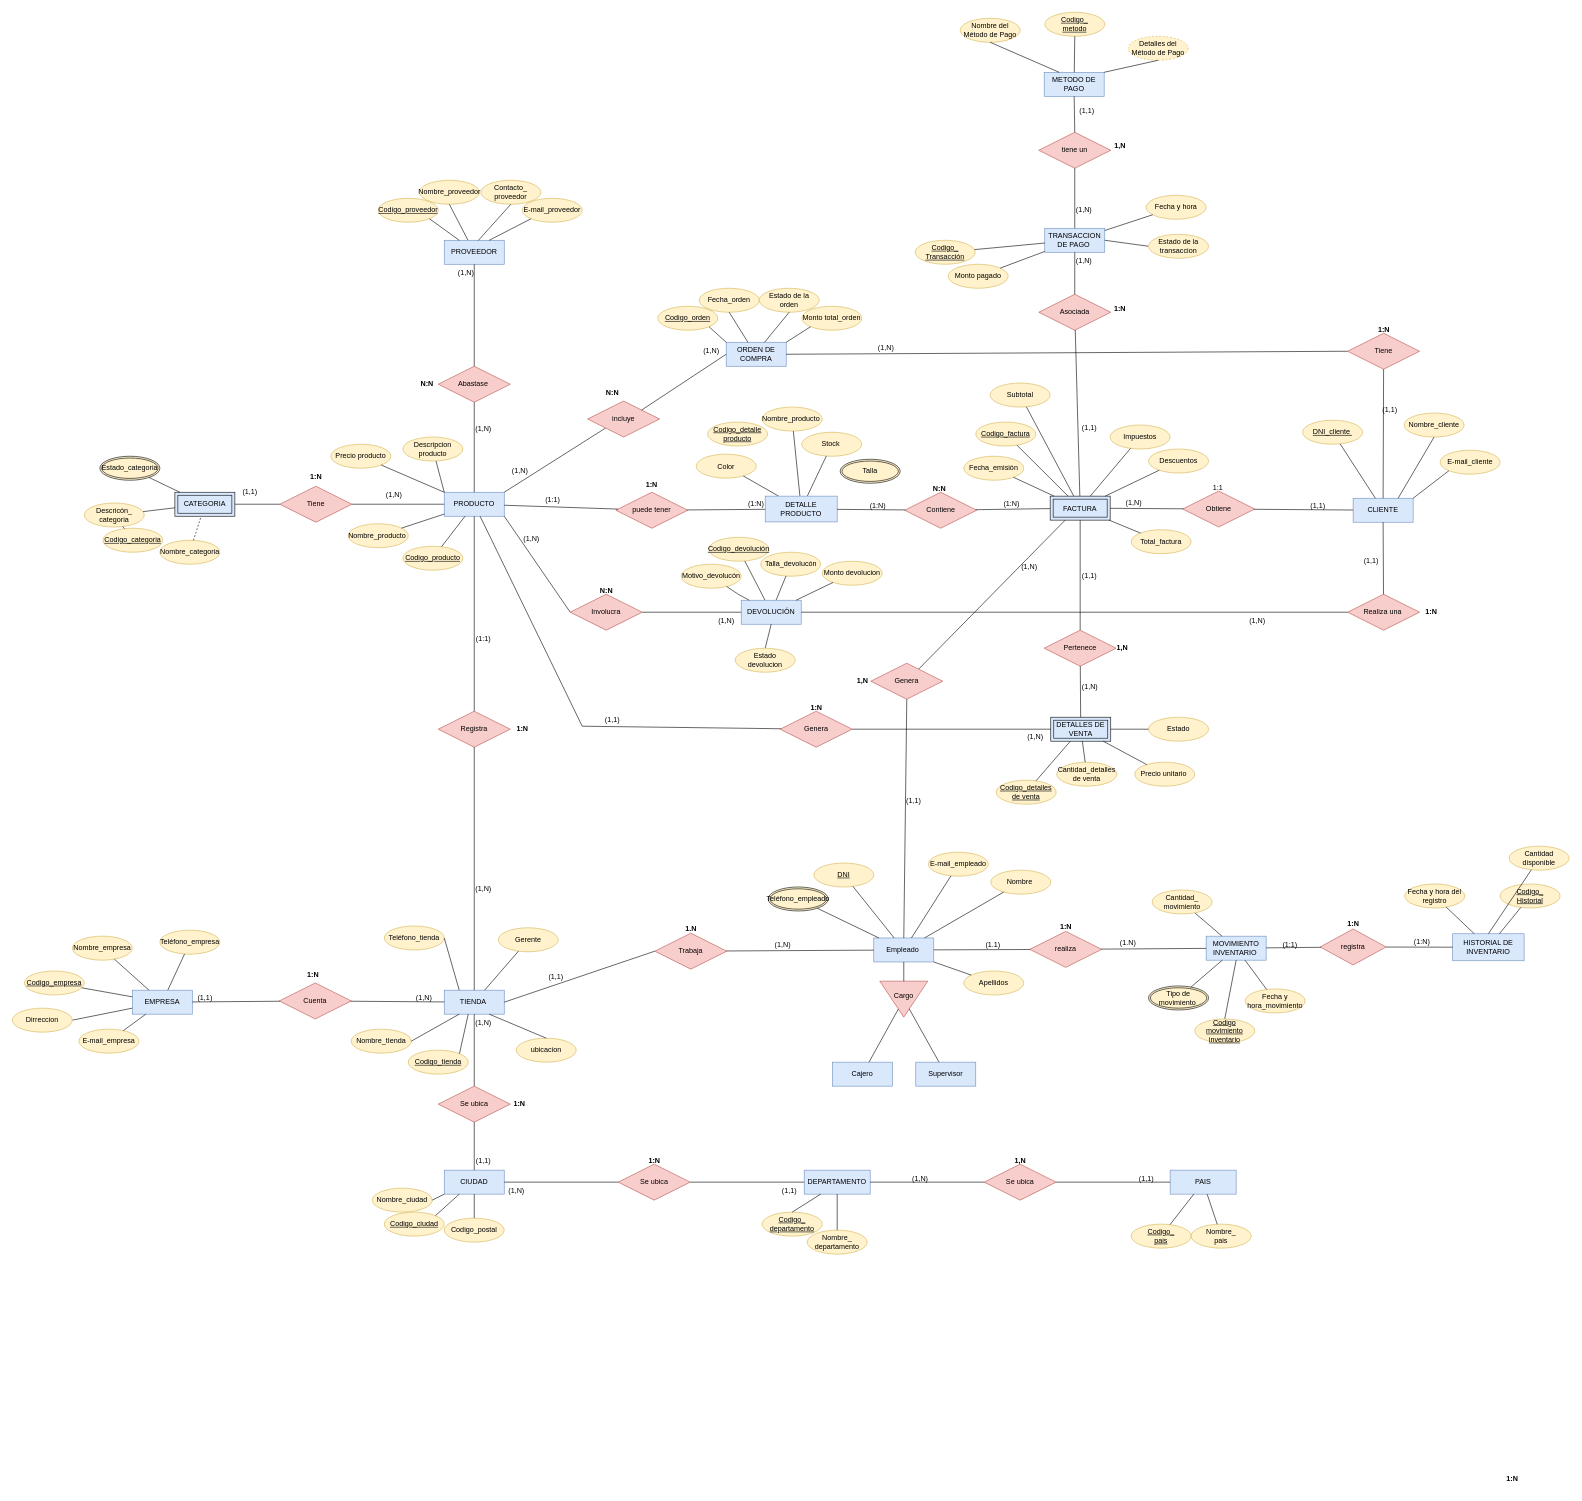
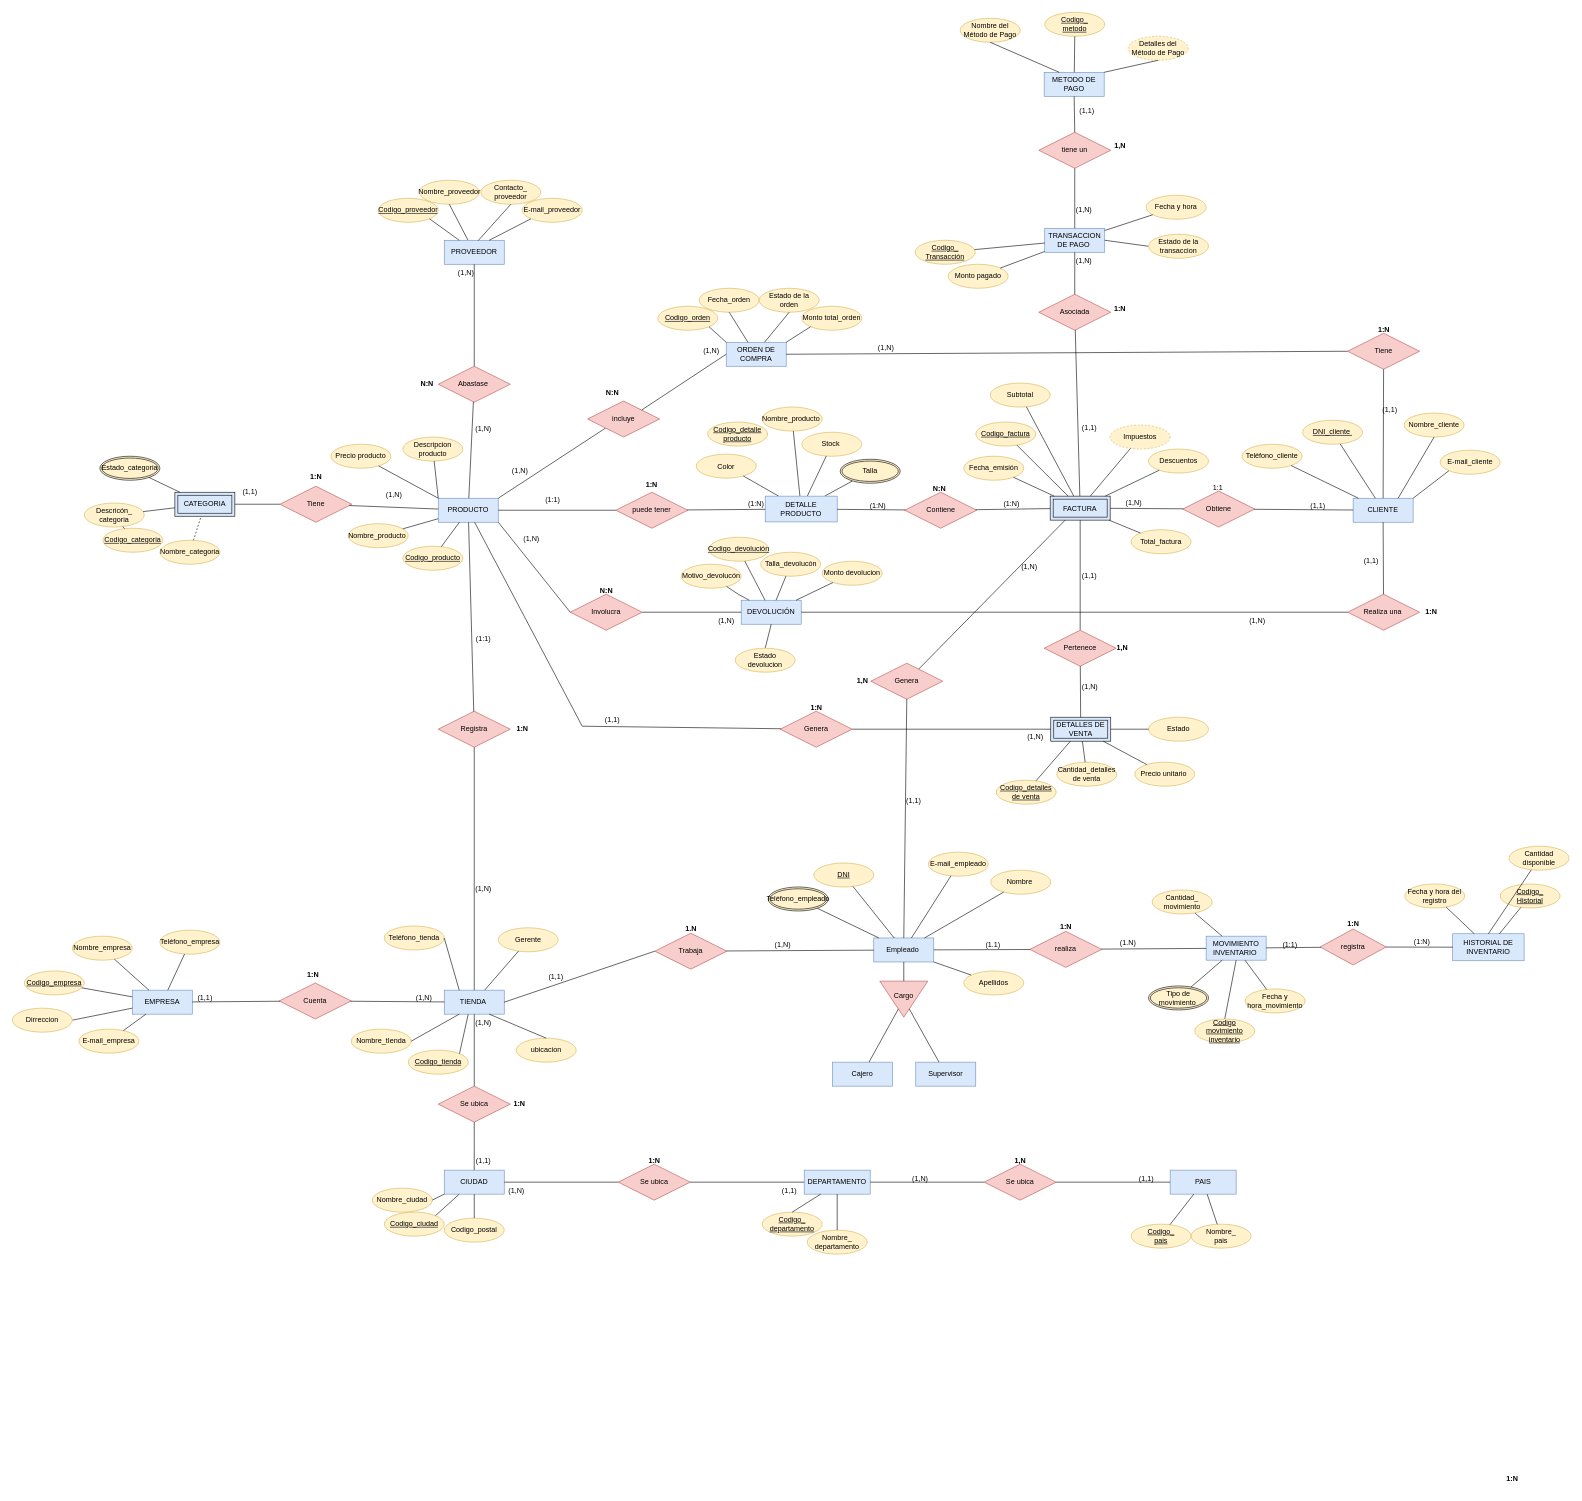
node "Impuestos": style solid -> dashed
node "Teléfono_cliente": added
edge "Teléfono_cliente" -- "CLIENTE": added
edge "Talla" -- "DETALLE PRODUCTO": added
node "PRODUCTO": moved (474, 504) -> (468, 510)
